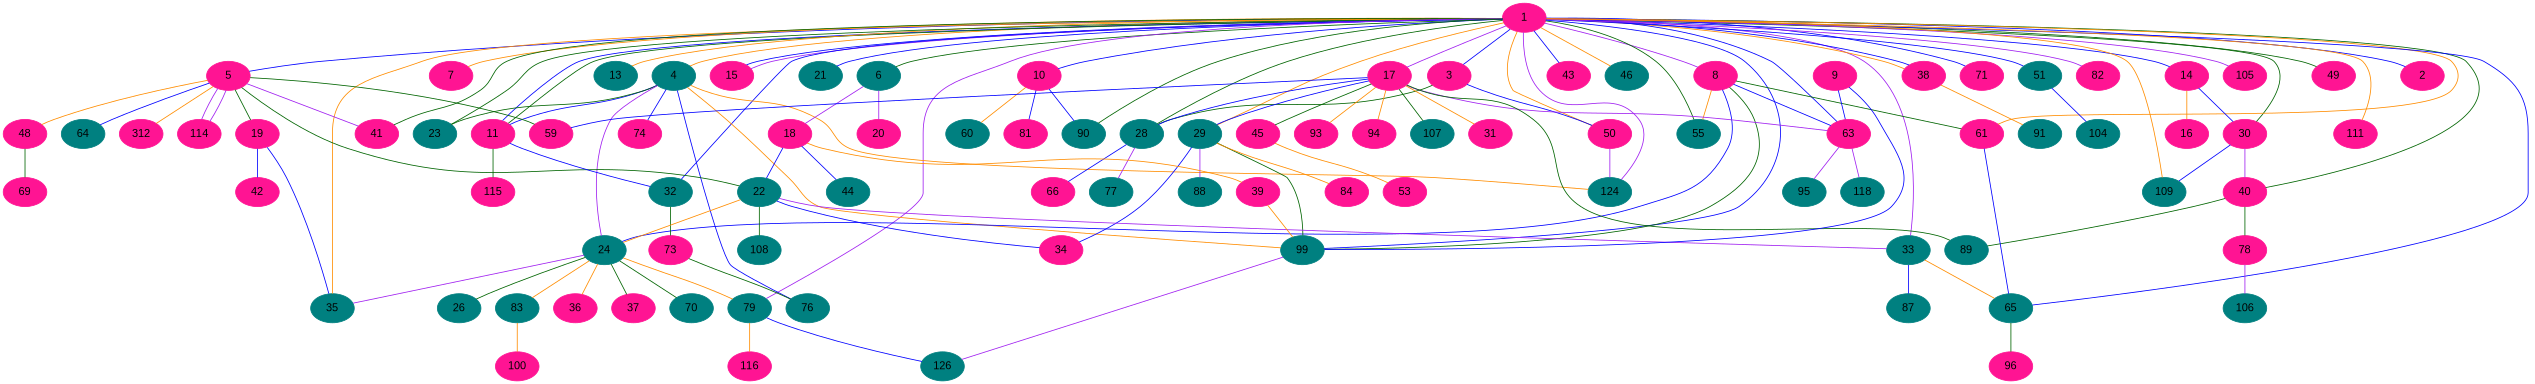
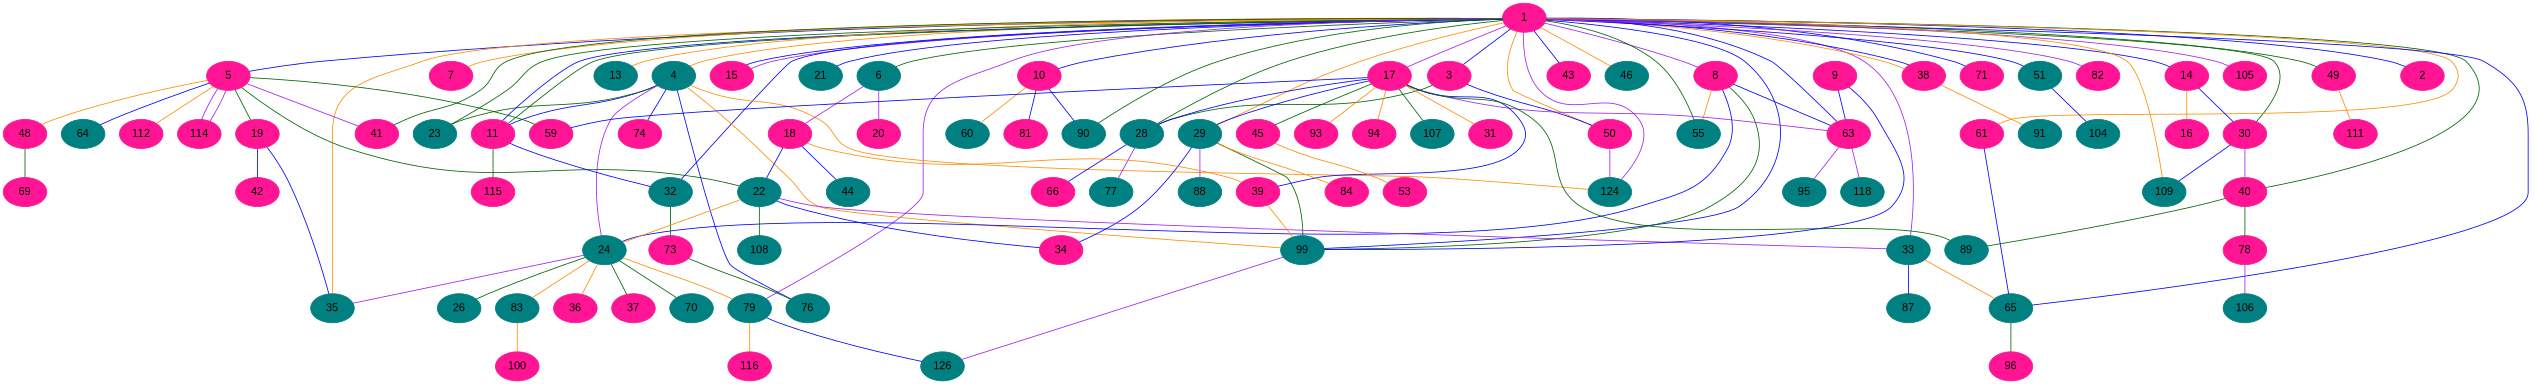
edge "1" -- "111": now "49" -- "111"
edge "8" -- "61": removed
node "312": label "312" -> "112"
edge "17" -- "39": added
